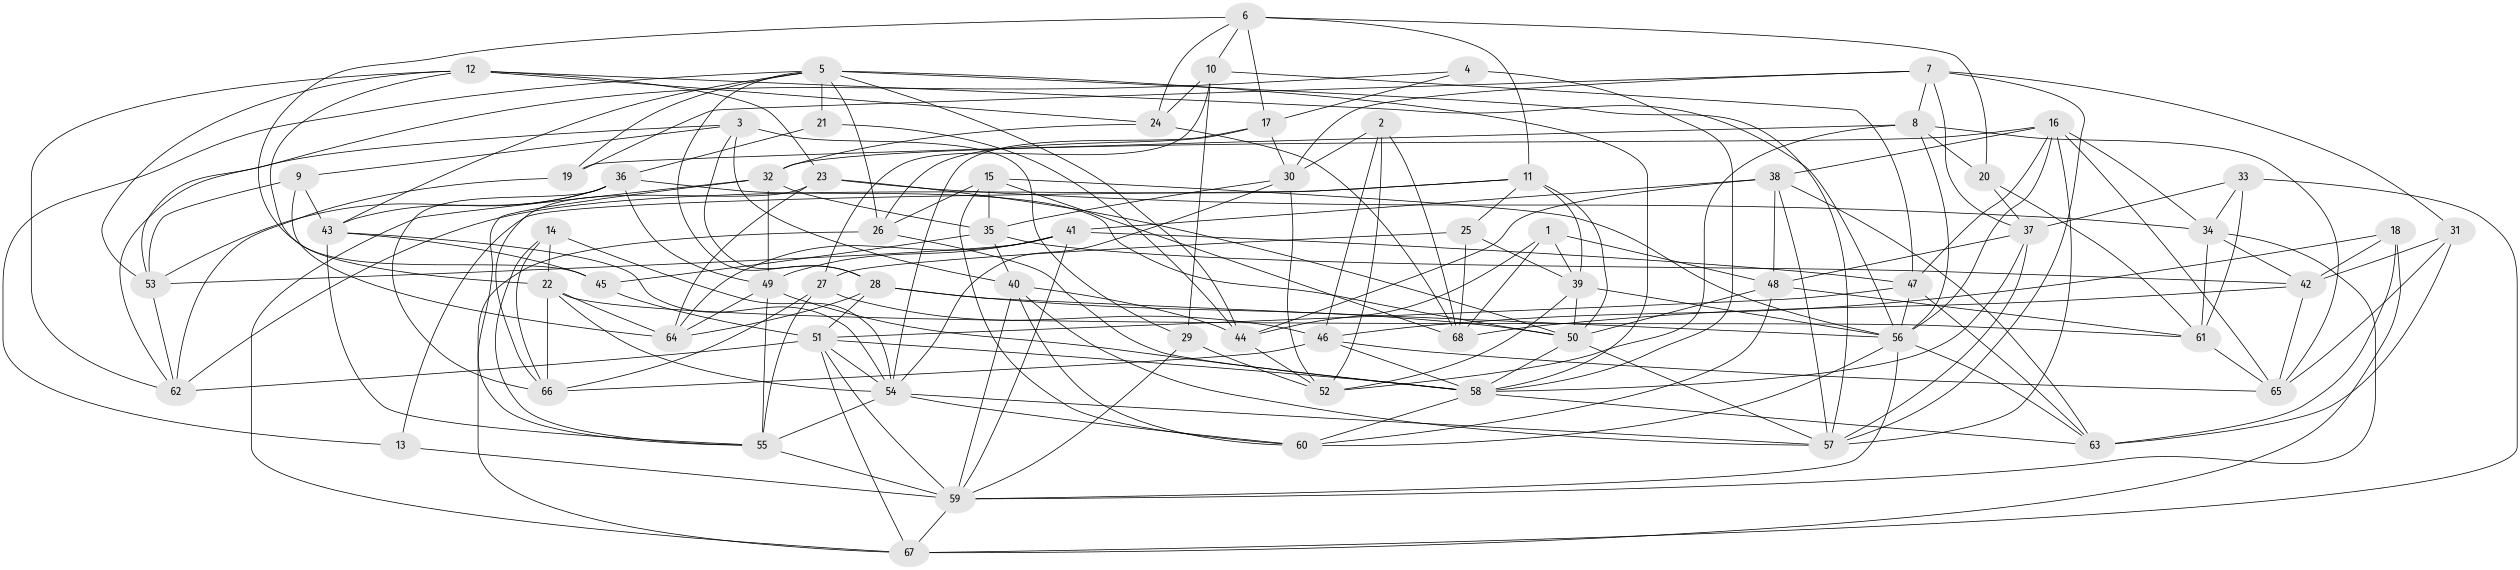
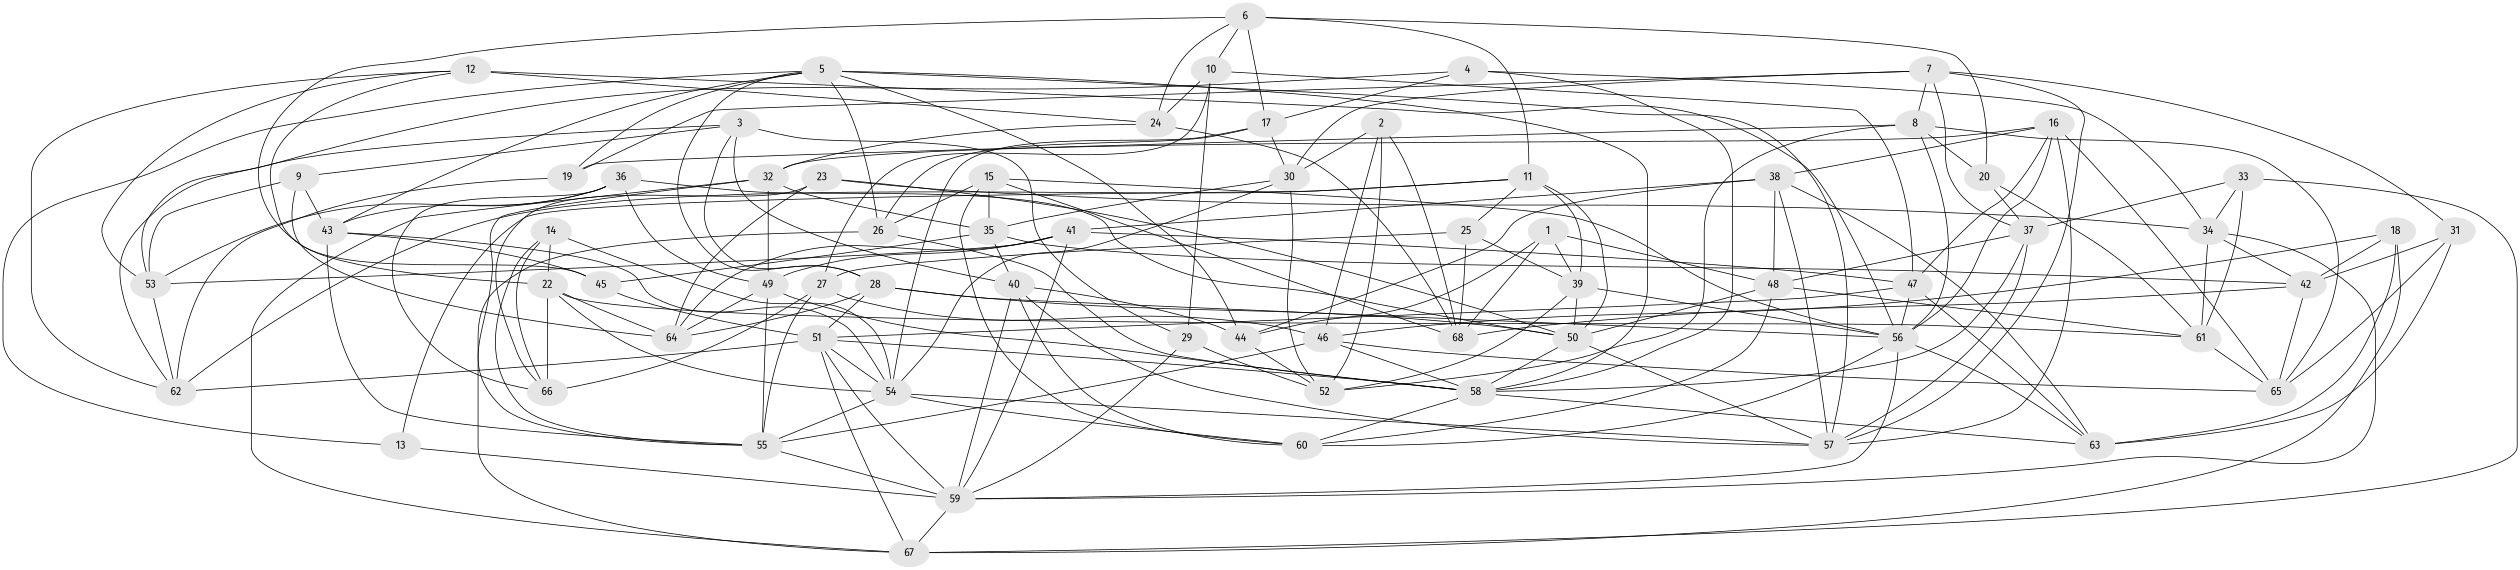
edge "12" -- "23": removed
node "21": removed
edge "16" -- "34": now "4" -- "34"
edge "46" -- "66": now "46" -- "55"
